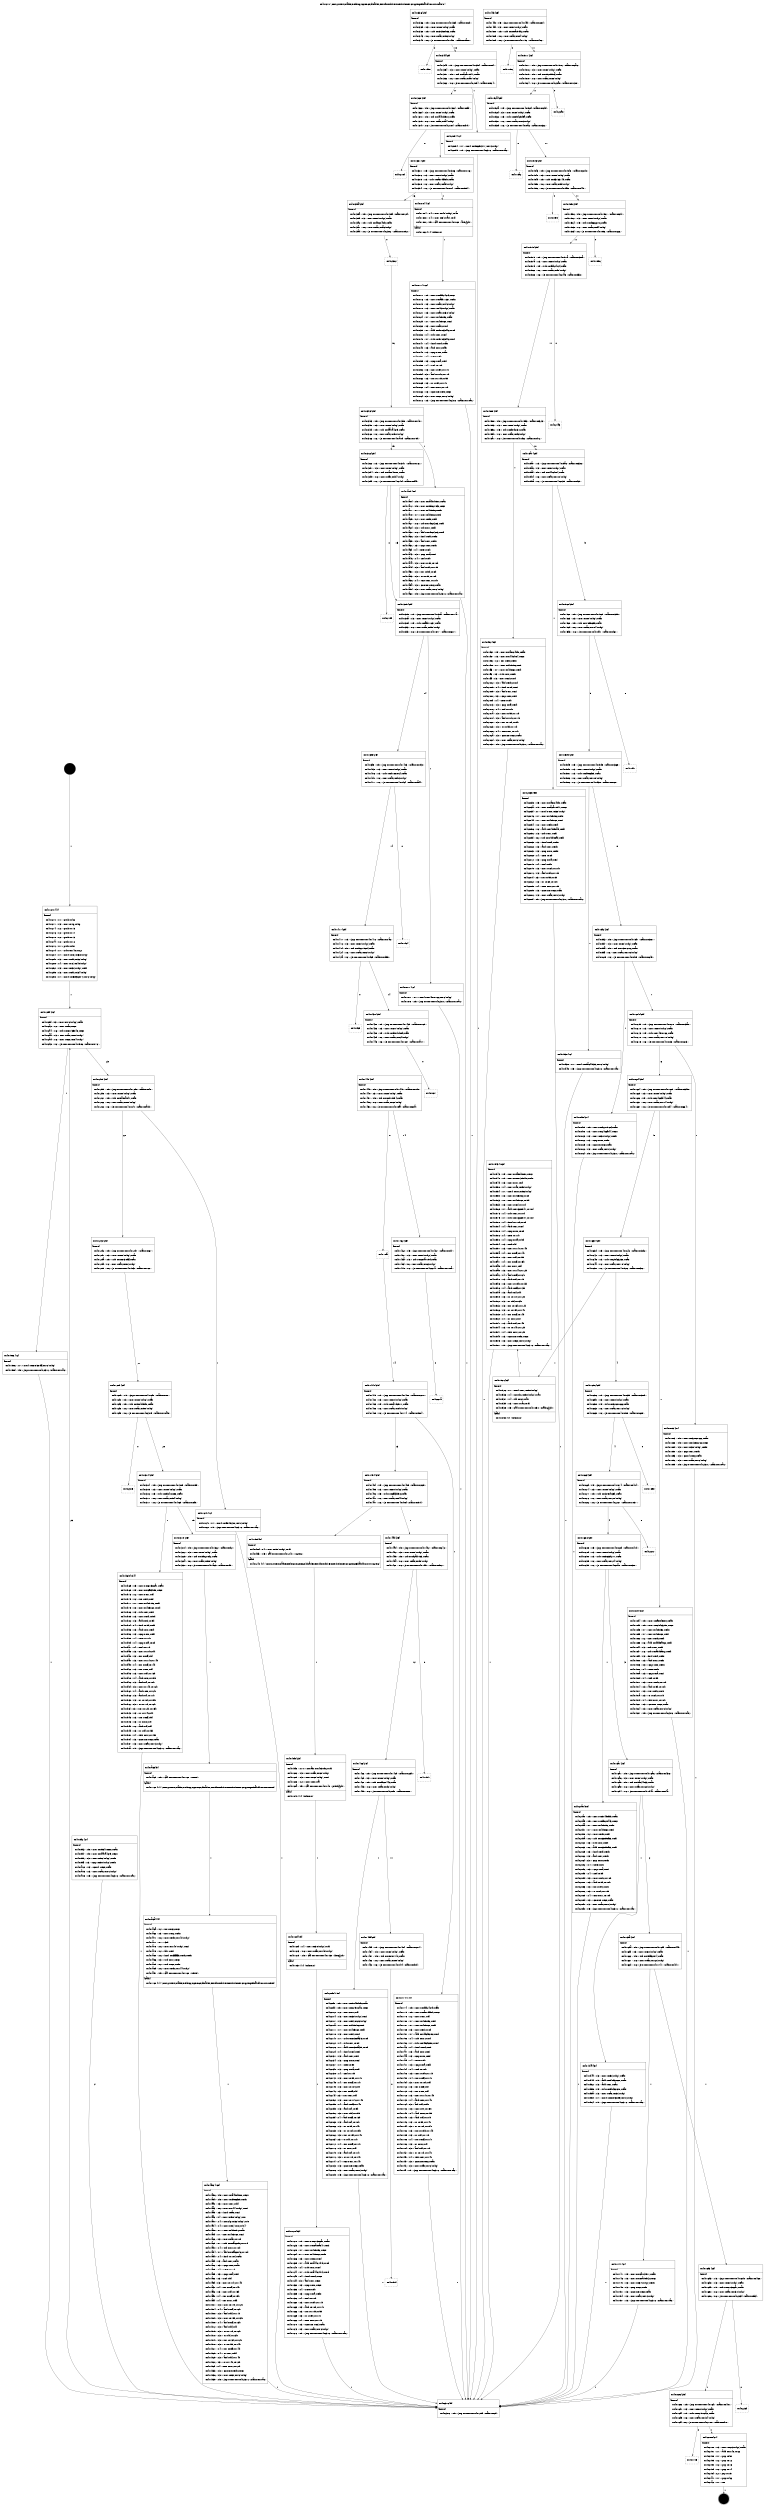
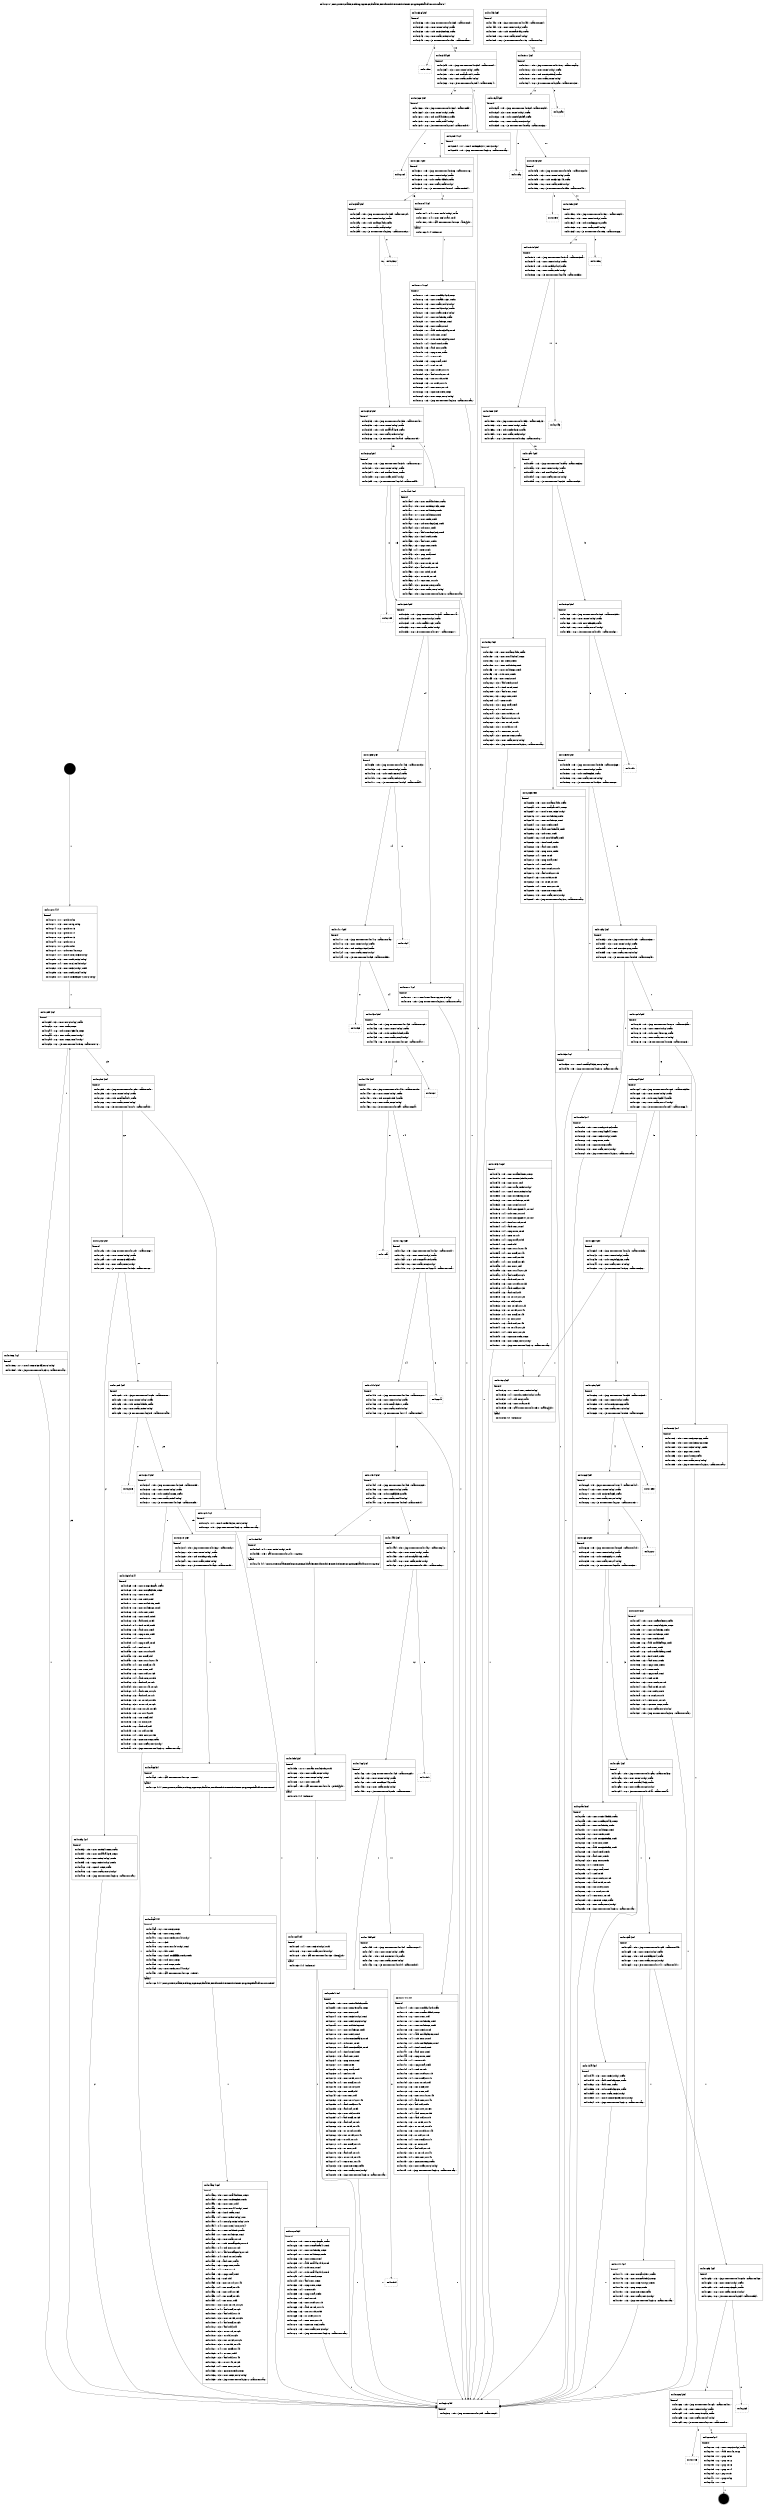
node "0x40175c": removed
edge "0x402302" -> "0x4013b3 [25]": now "0x40139a [25]" -> "0x4013b3 [25]"
edge "0x401430 [25]" -> "0x401449 [25]": added, label "14"
edge "0x401efa" -> "0x40147b [25]": now "0x401462 [25]" -> "0x40147b [25]"
edge "0x40192c [23]" -> "0x401943 [163]": reversed
edge "0x4012d2 [25]" -> "0x4019f2 [27]": added, label "2"
edge "0x401a96 [168]" -> "0x40231c [5]": now "0x401c0f [15]" -> "0x40231c [5]"
